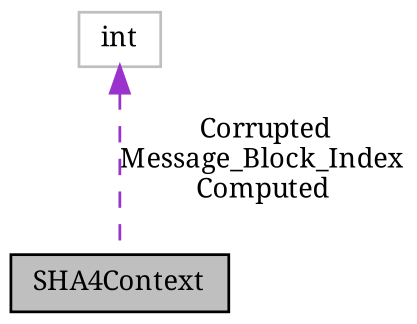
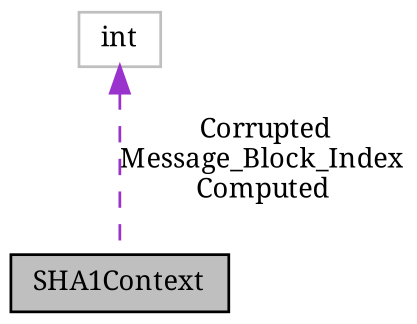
node "SHA4Context": label "SHA4Context" -> "SHA1Context"
